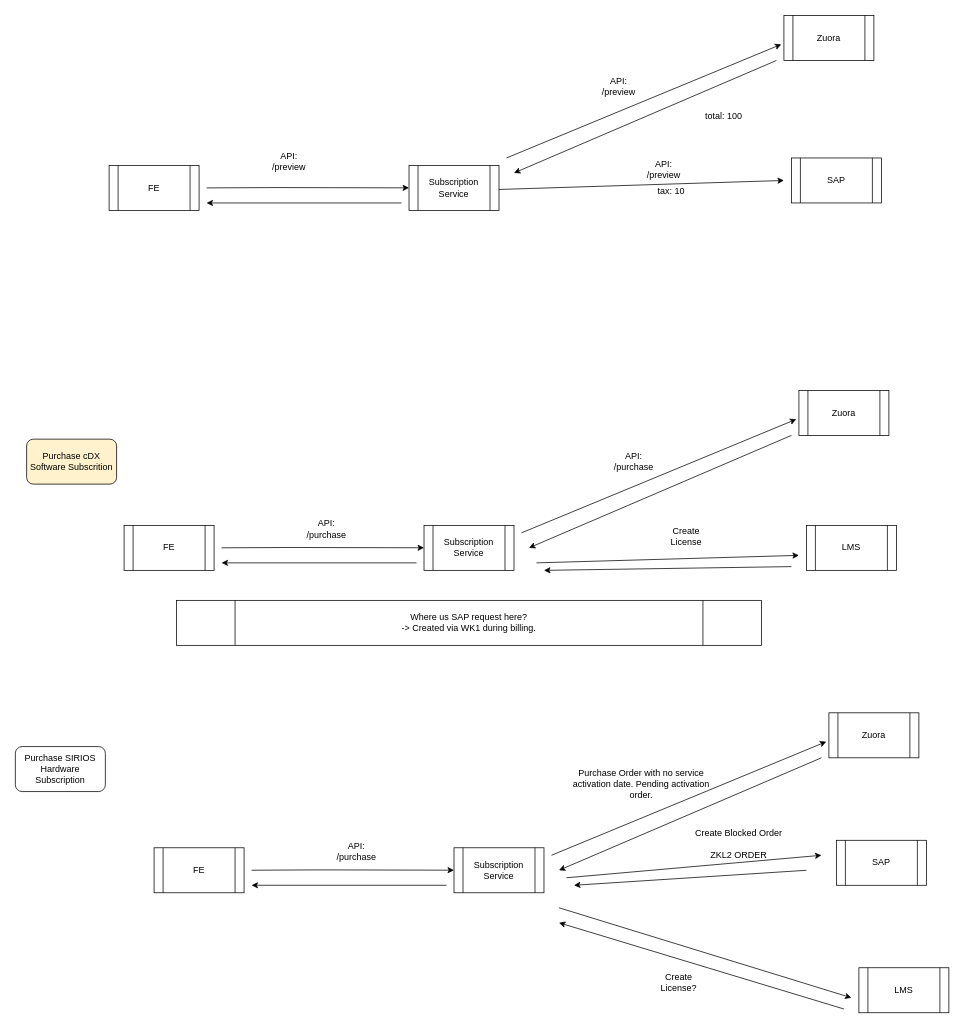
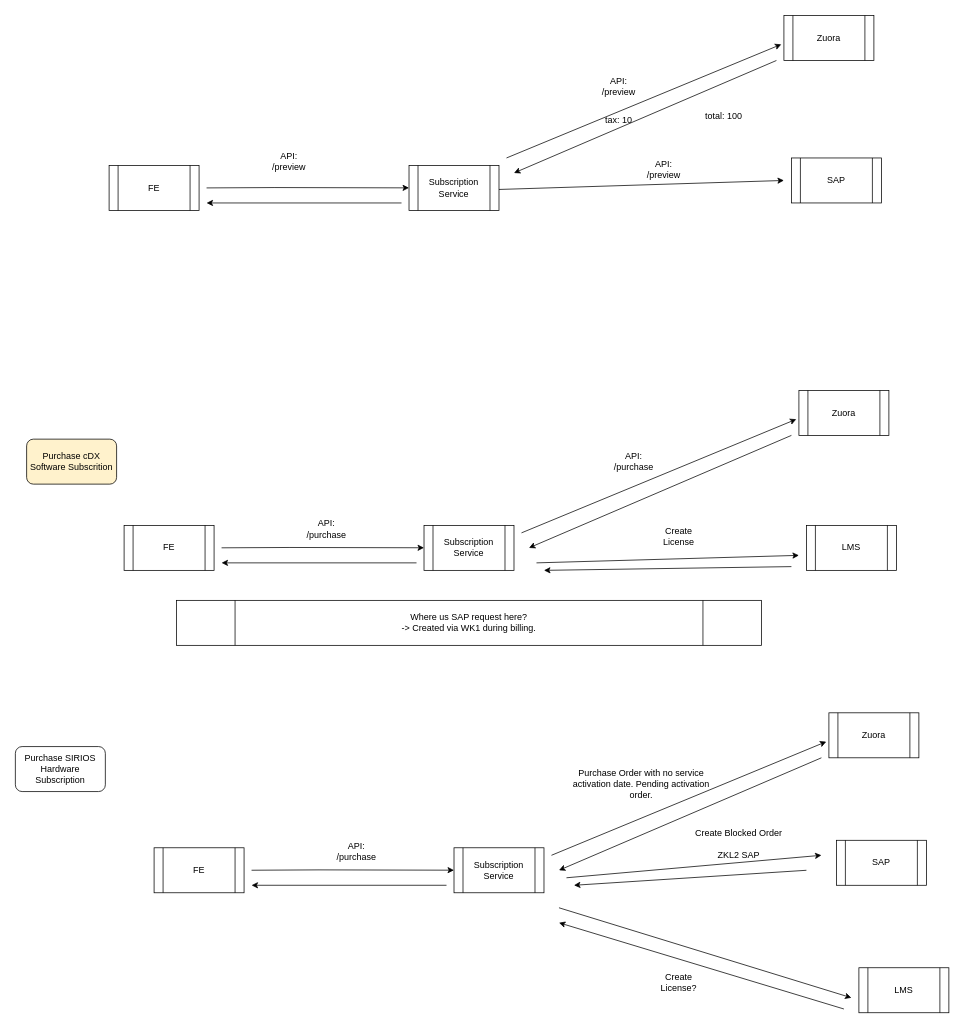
node "tax: 10": moved (672, 192) -> (619, 120)
node "Create License": moved (687, 537) -> (679, 537)
node "Create Blocked Order ZKL2 ORDER": label "Create Blocked Order ZKL2 ORDER" -> "Create Blocked Order ZKL2 SAP"
